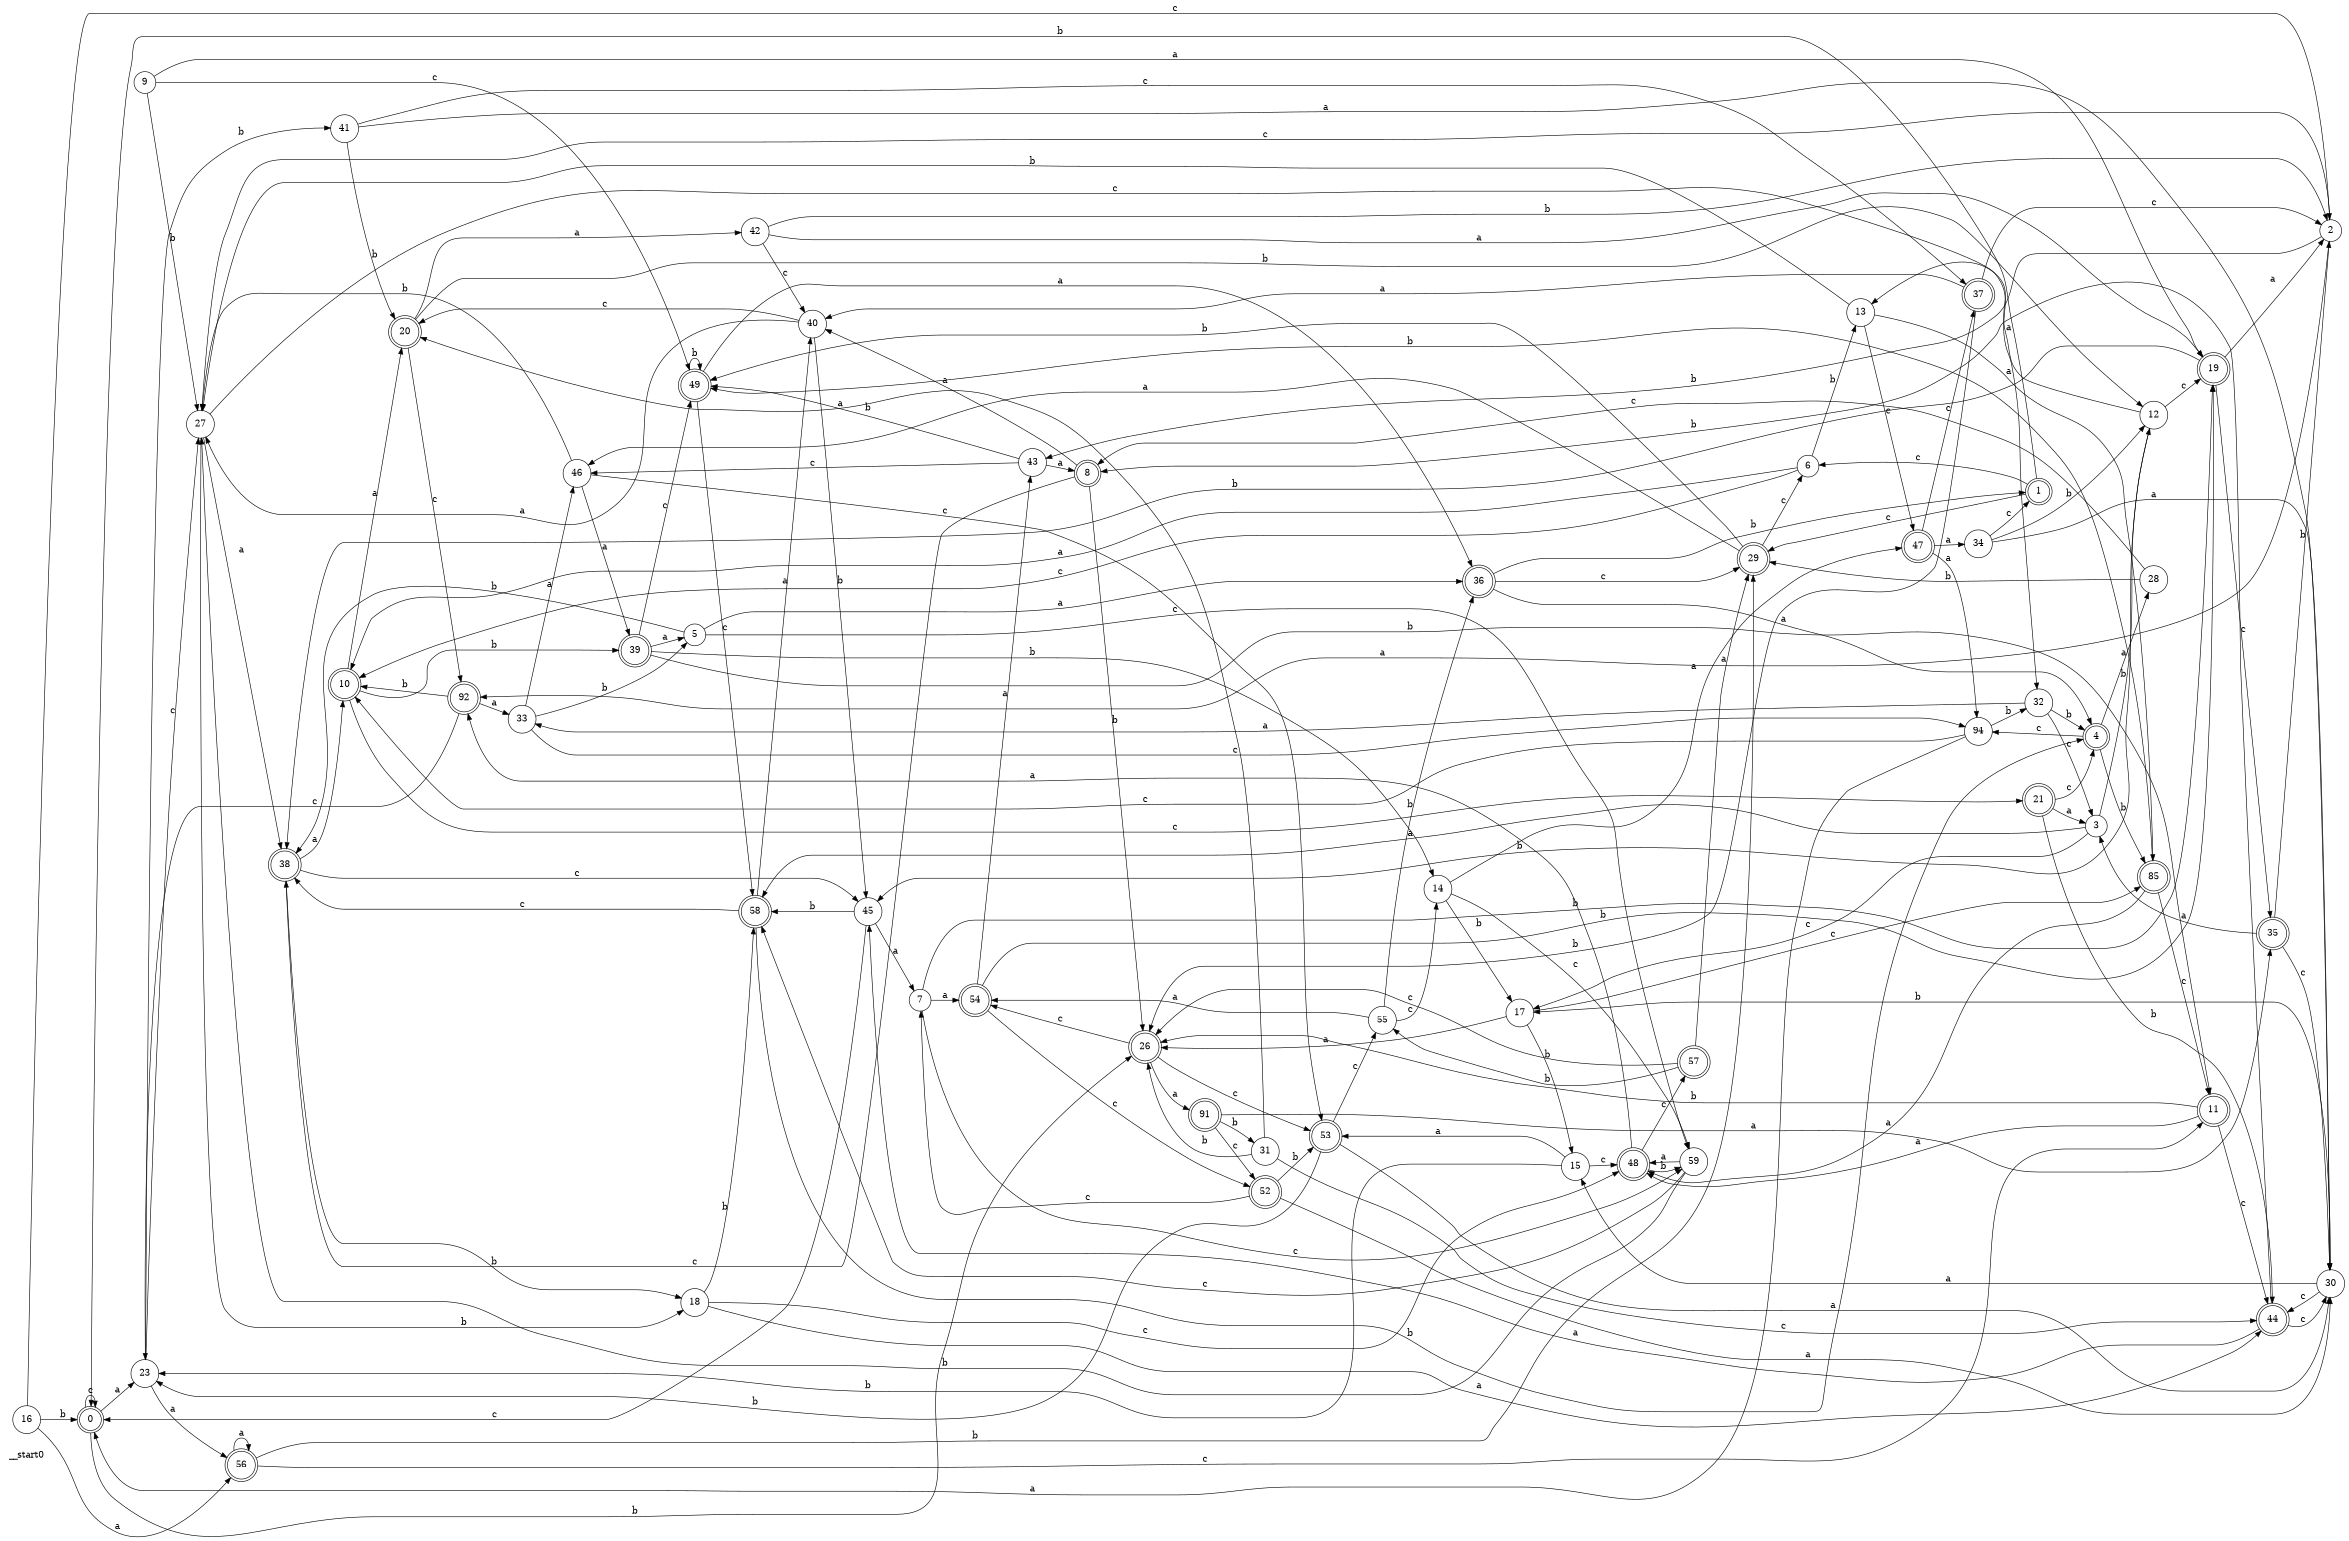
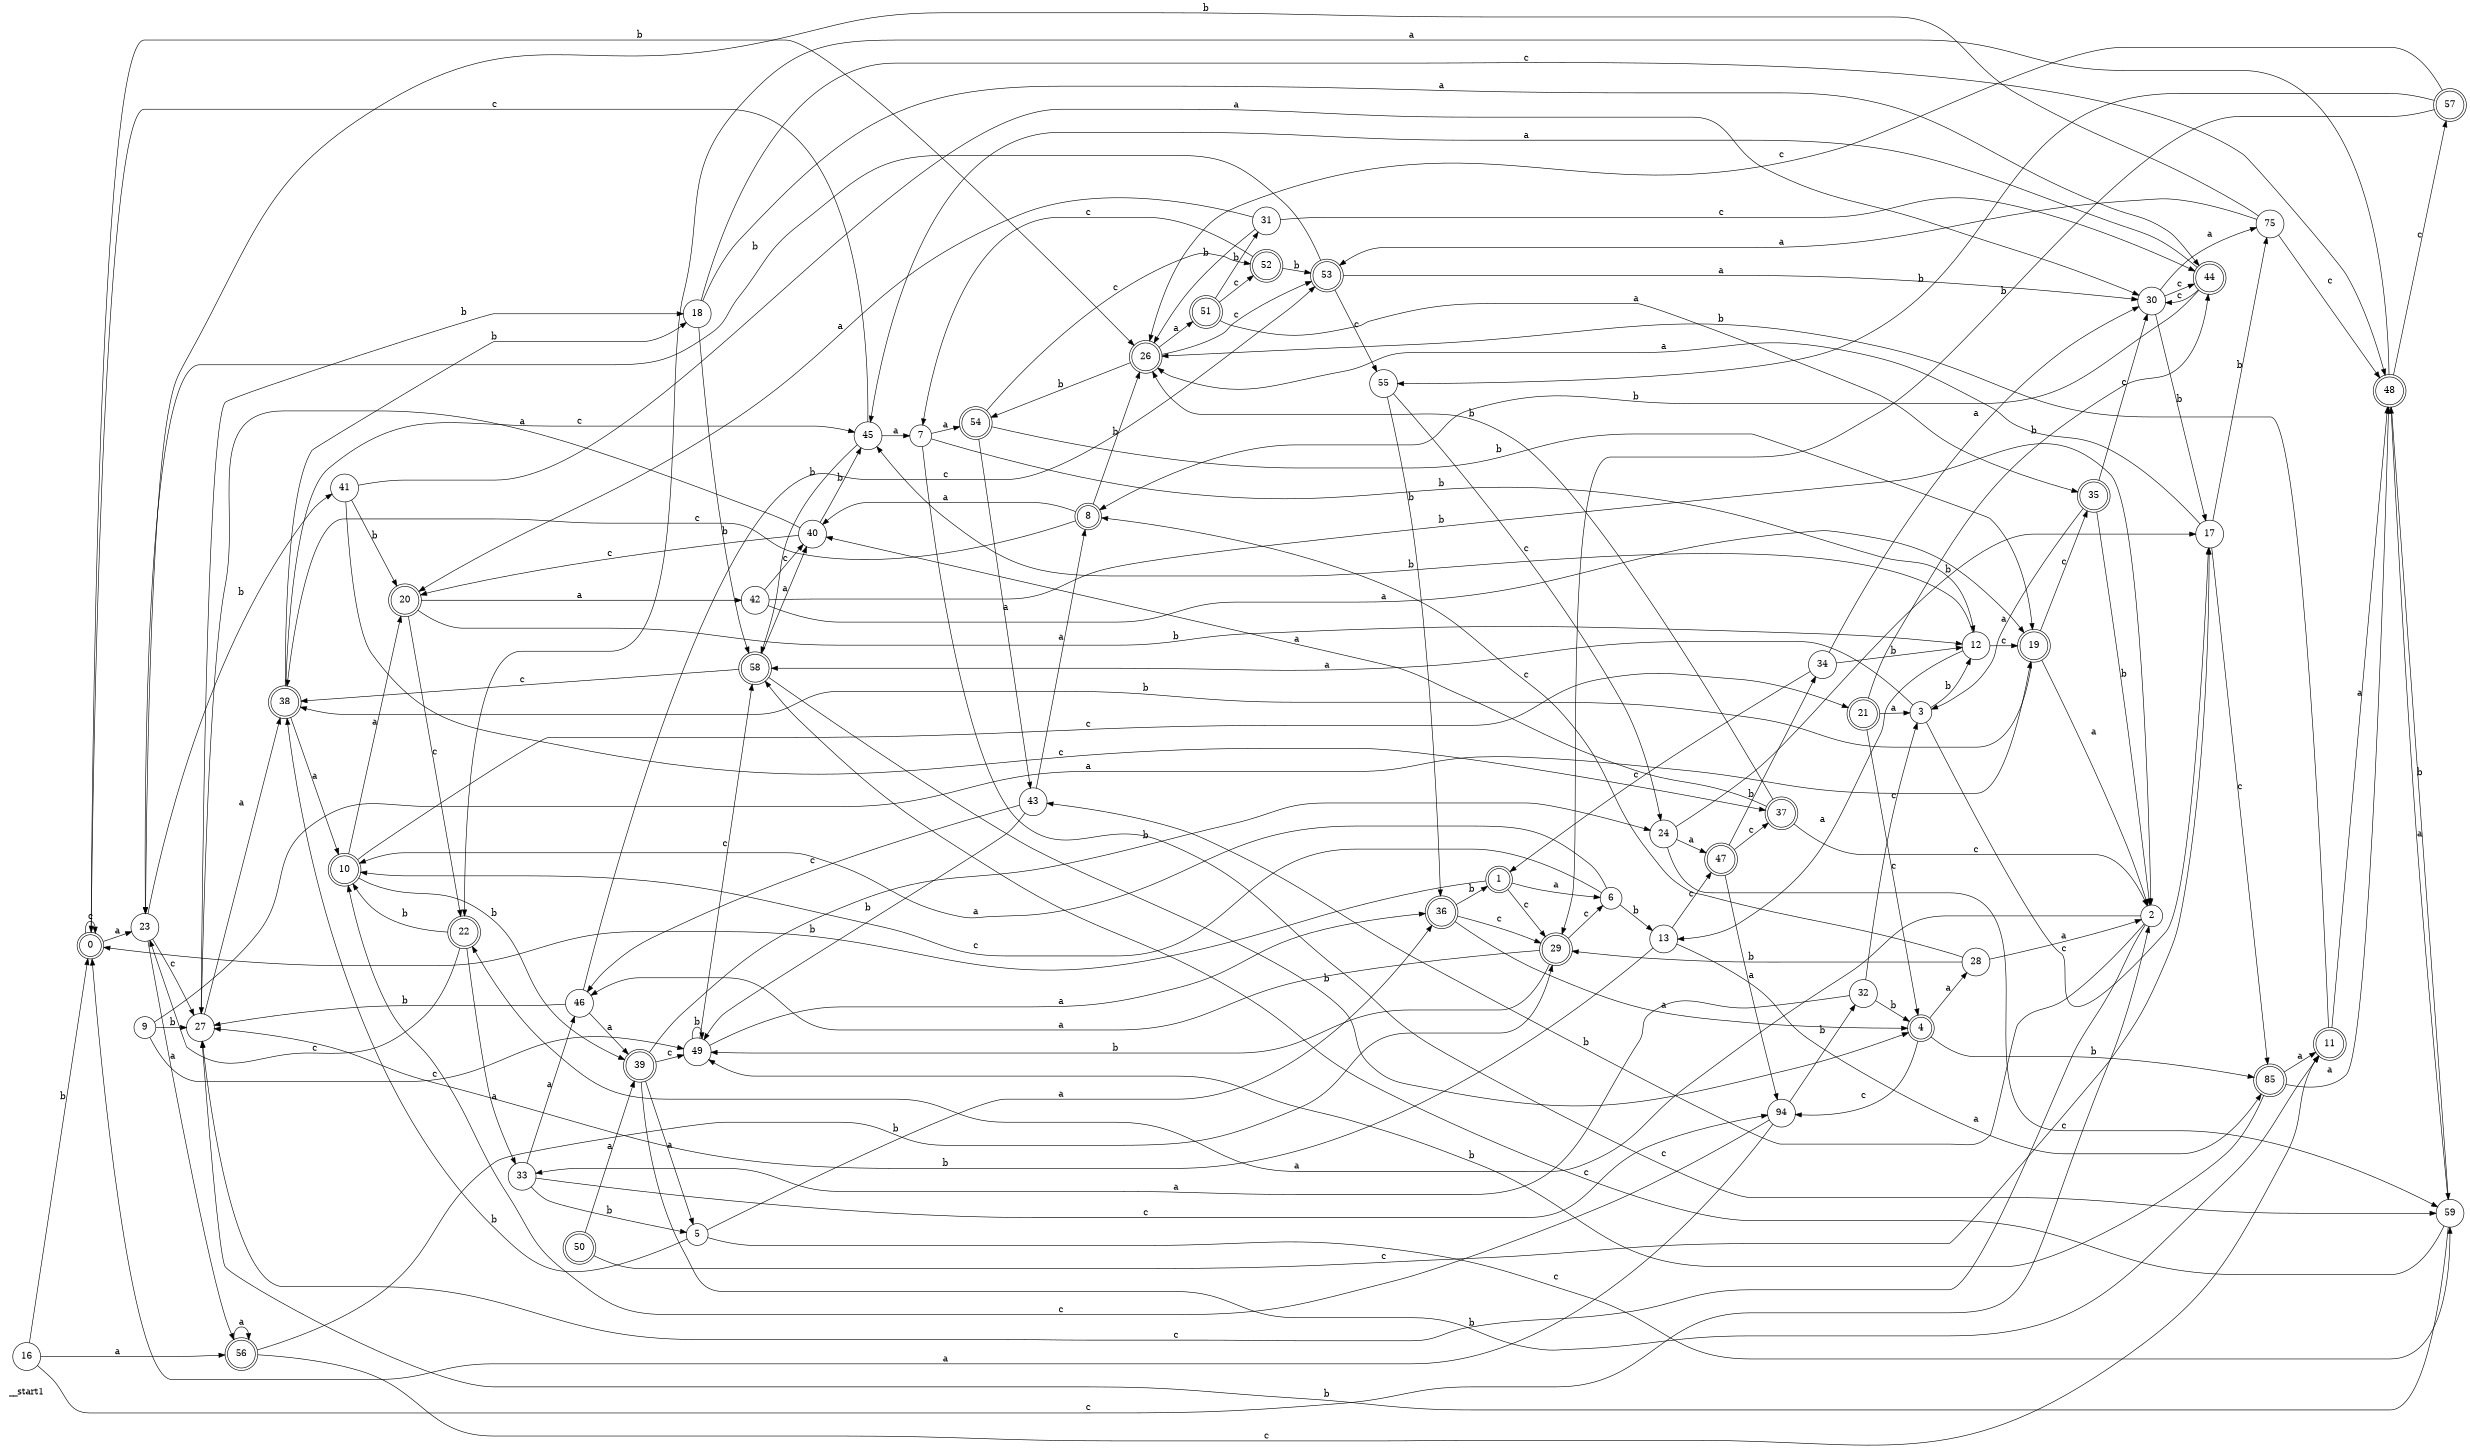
edge "27" -> "32": removed, label "c"
node "49": shape doublecircle -> circle
edge "1" -> "6": label "c" -> "a"
edge "47" -> "34": label "a" -> "b"
edge "57" -> "29": label "a" -> "b"
node "92": label "92" -> "22"
node "14": label "14" -> "24"
edge "7" -> "19": now "7" -> "12"
edge "28" -> "2": added, label "a"
edge "85" -> "11": label "c" -> "a"
edge "55" -> "54": removed, label "a"
edge "26" -> "54": label "c" -> "b"
node "91": label "91" -> "51"
node "15": label "15" -> "75"
edge "11" -> "44": removed, label "c"
node "50": added
edge "52" -> "30": removed, label "a"
node "__start0": label "__start0" -> "__start1"
